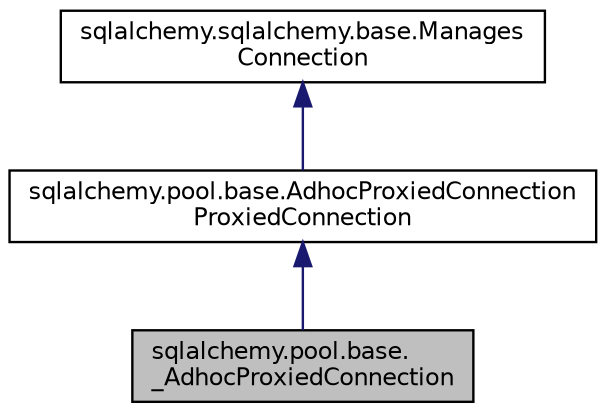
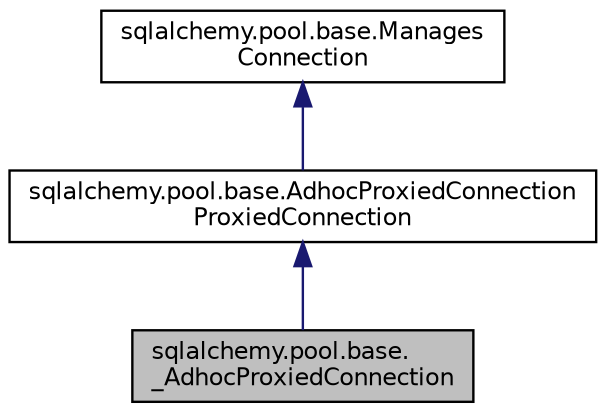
node "sqlalchemy.sqlalchemy.base.Manages Connection": label "sqlalchemy.sqlalchemy.base.Manages Connection" -> "sqlalchemy.pool.base.Manages Connection"
